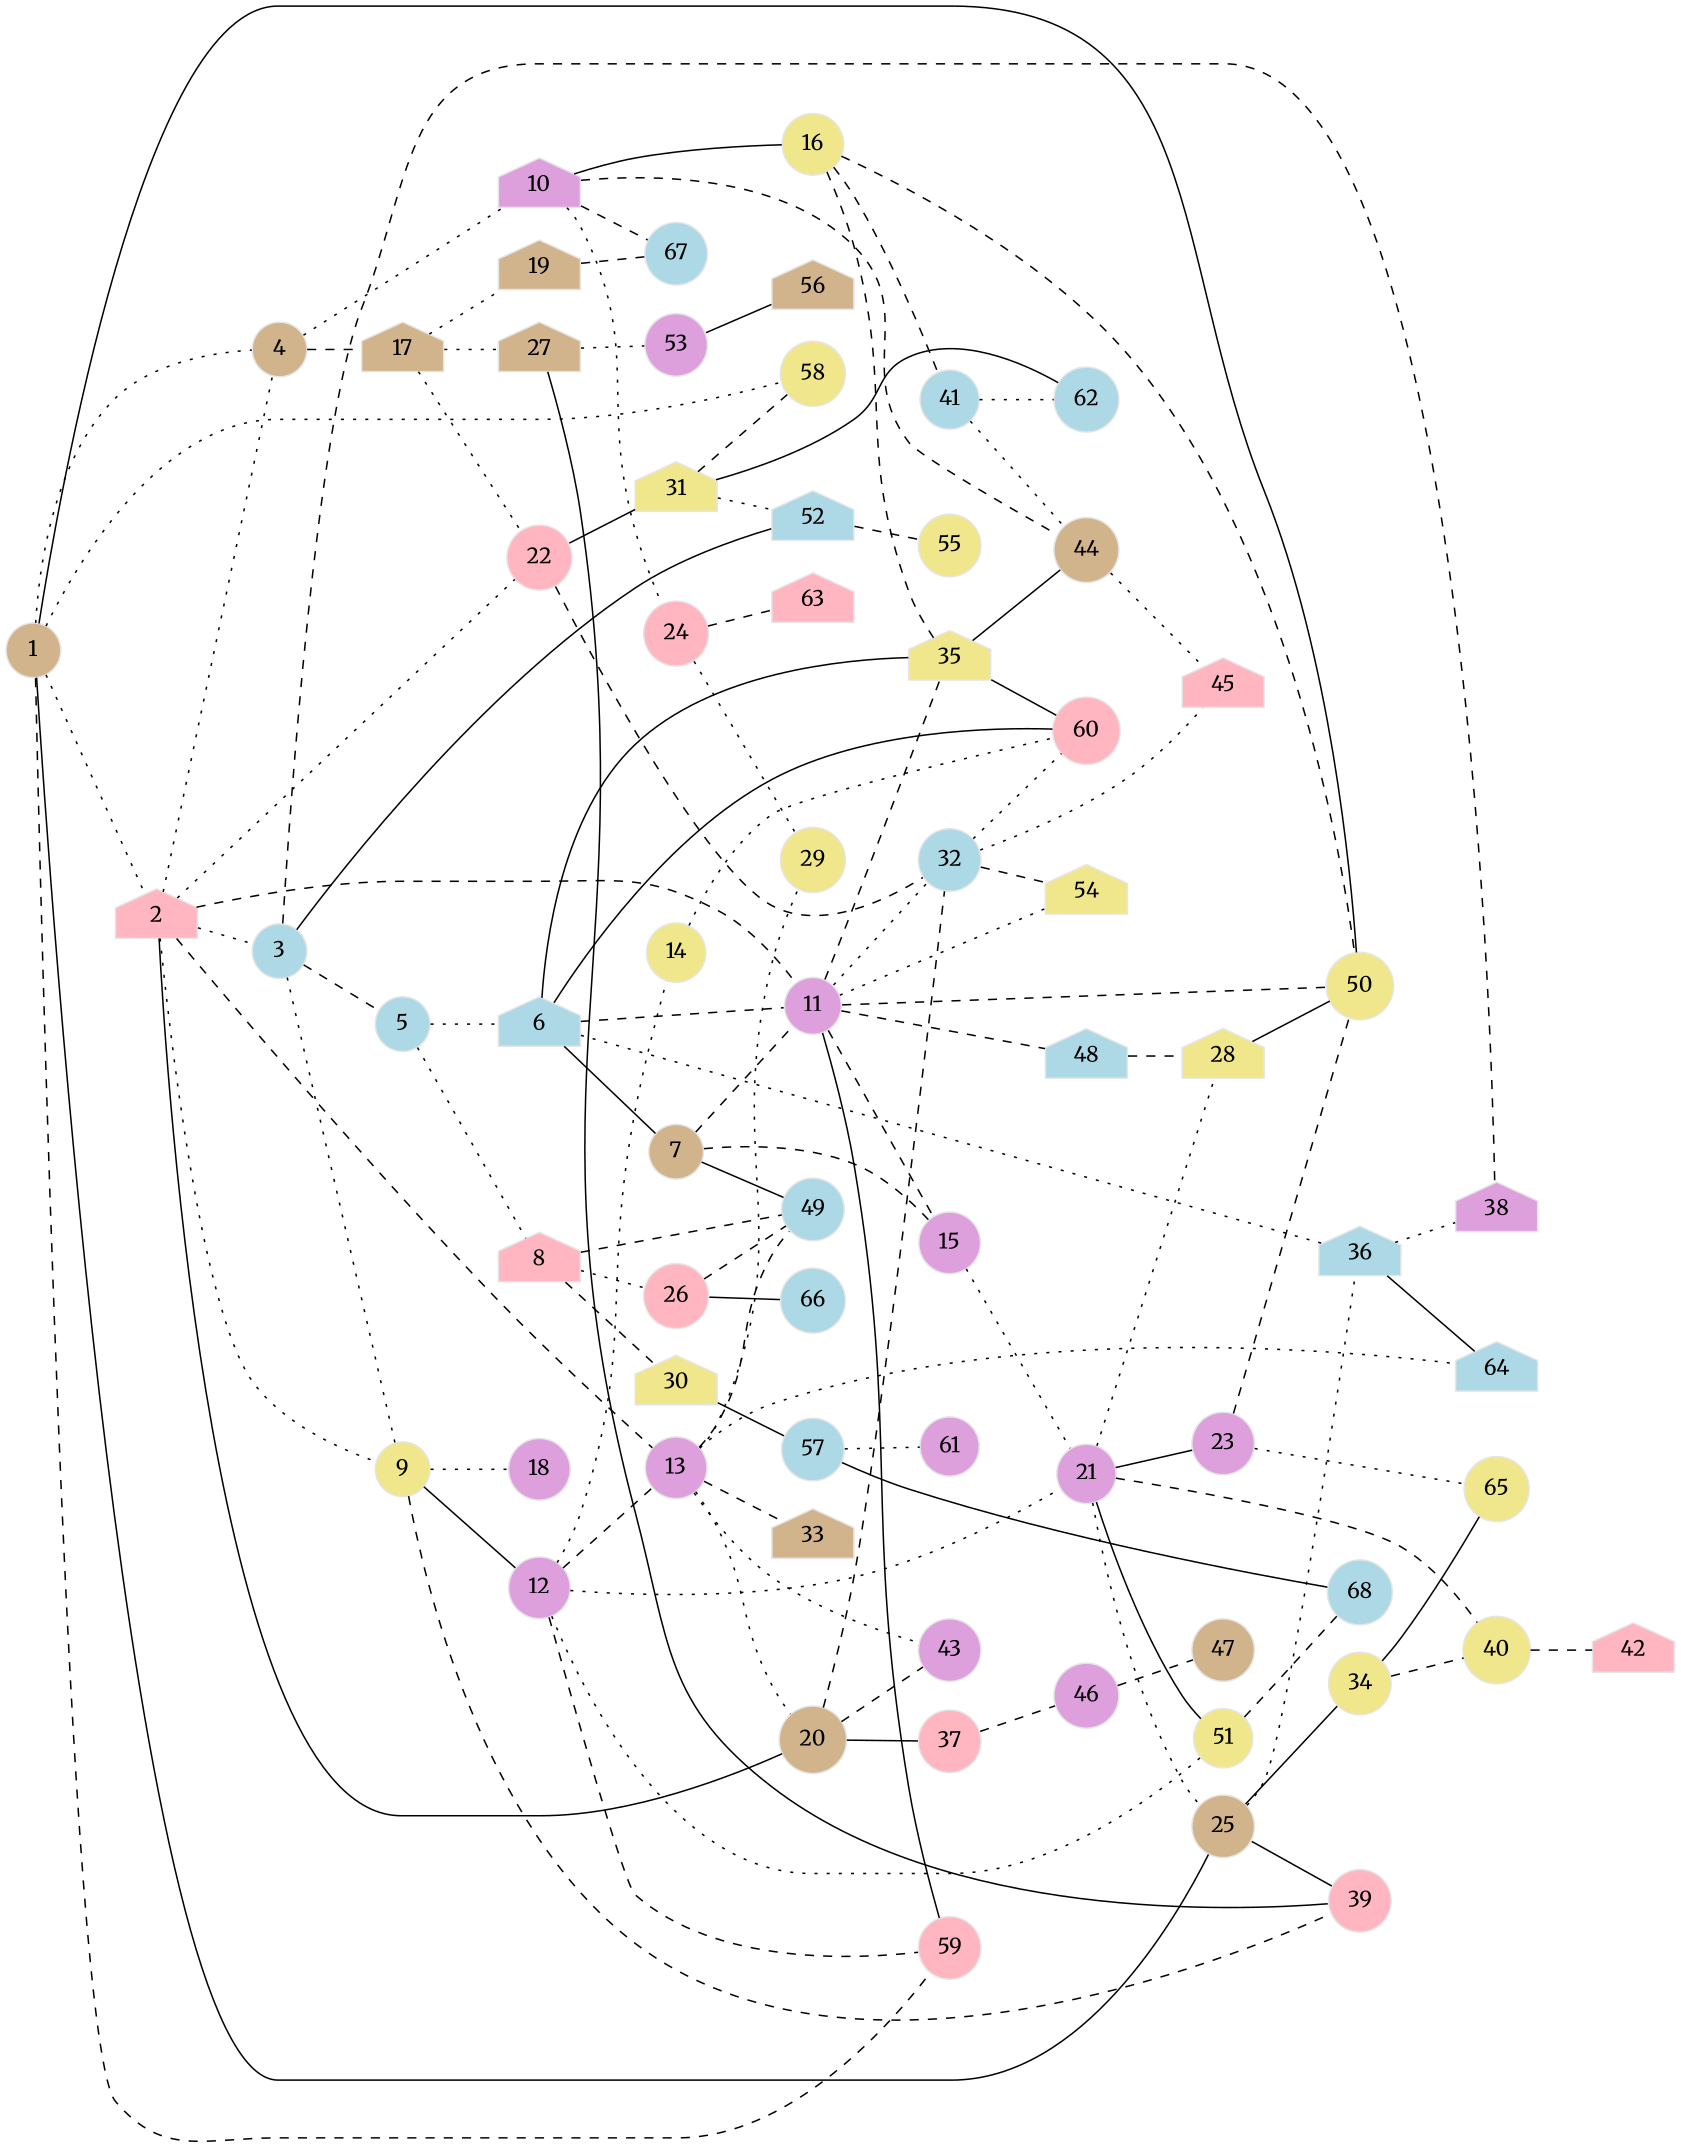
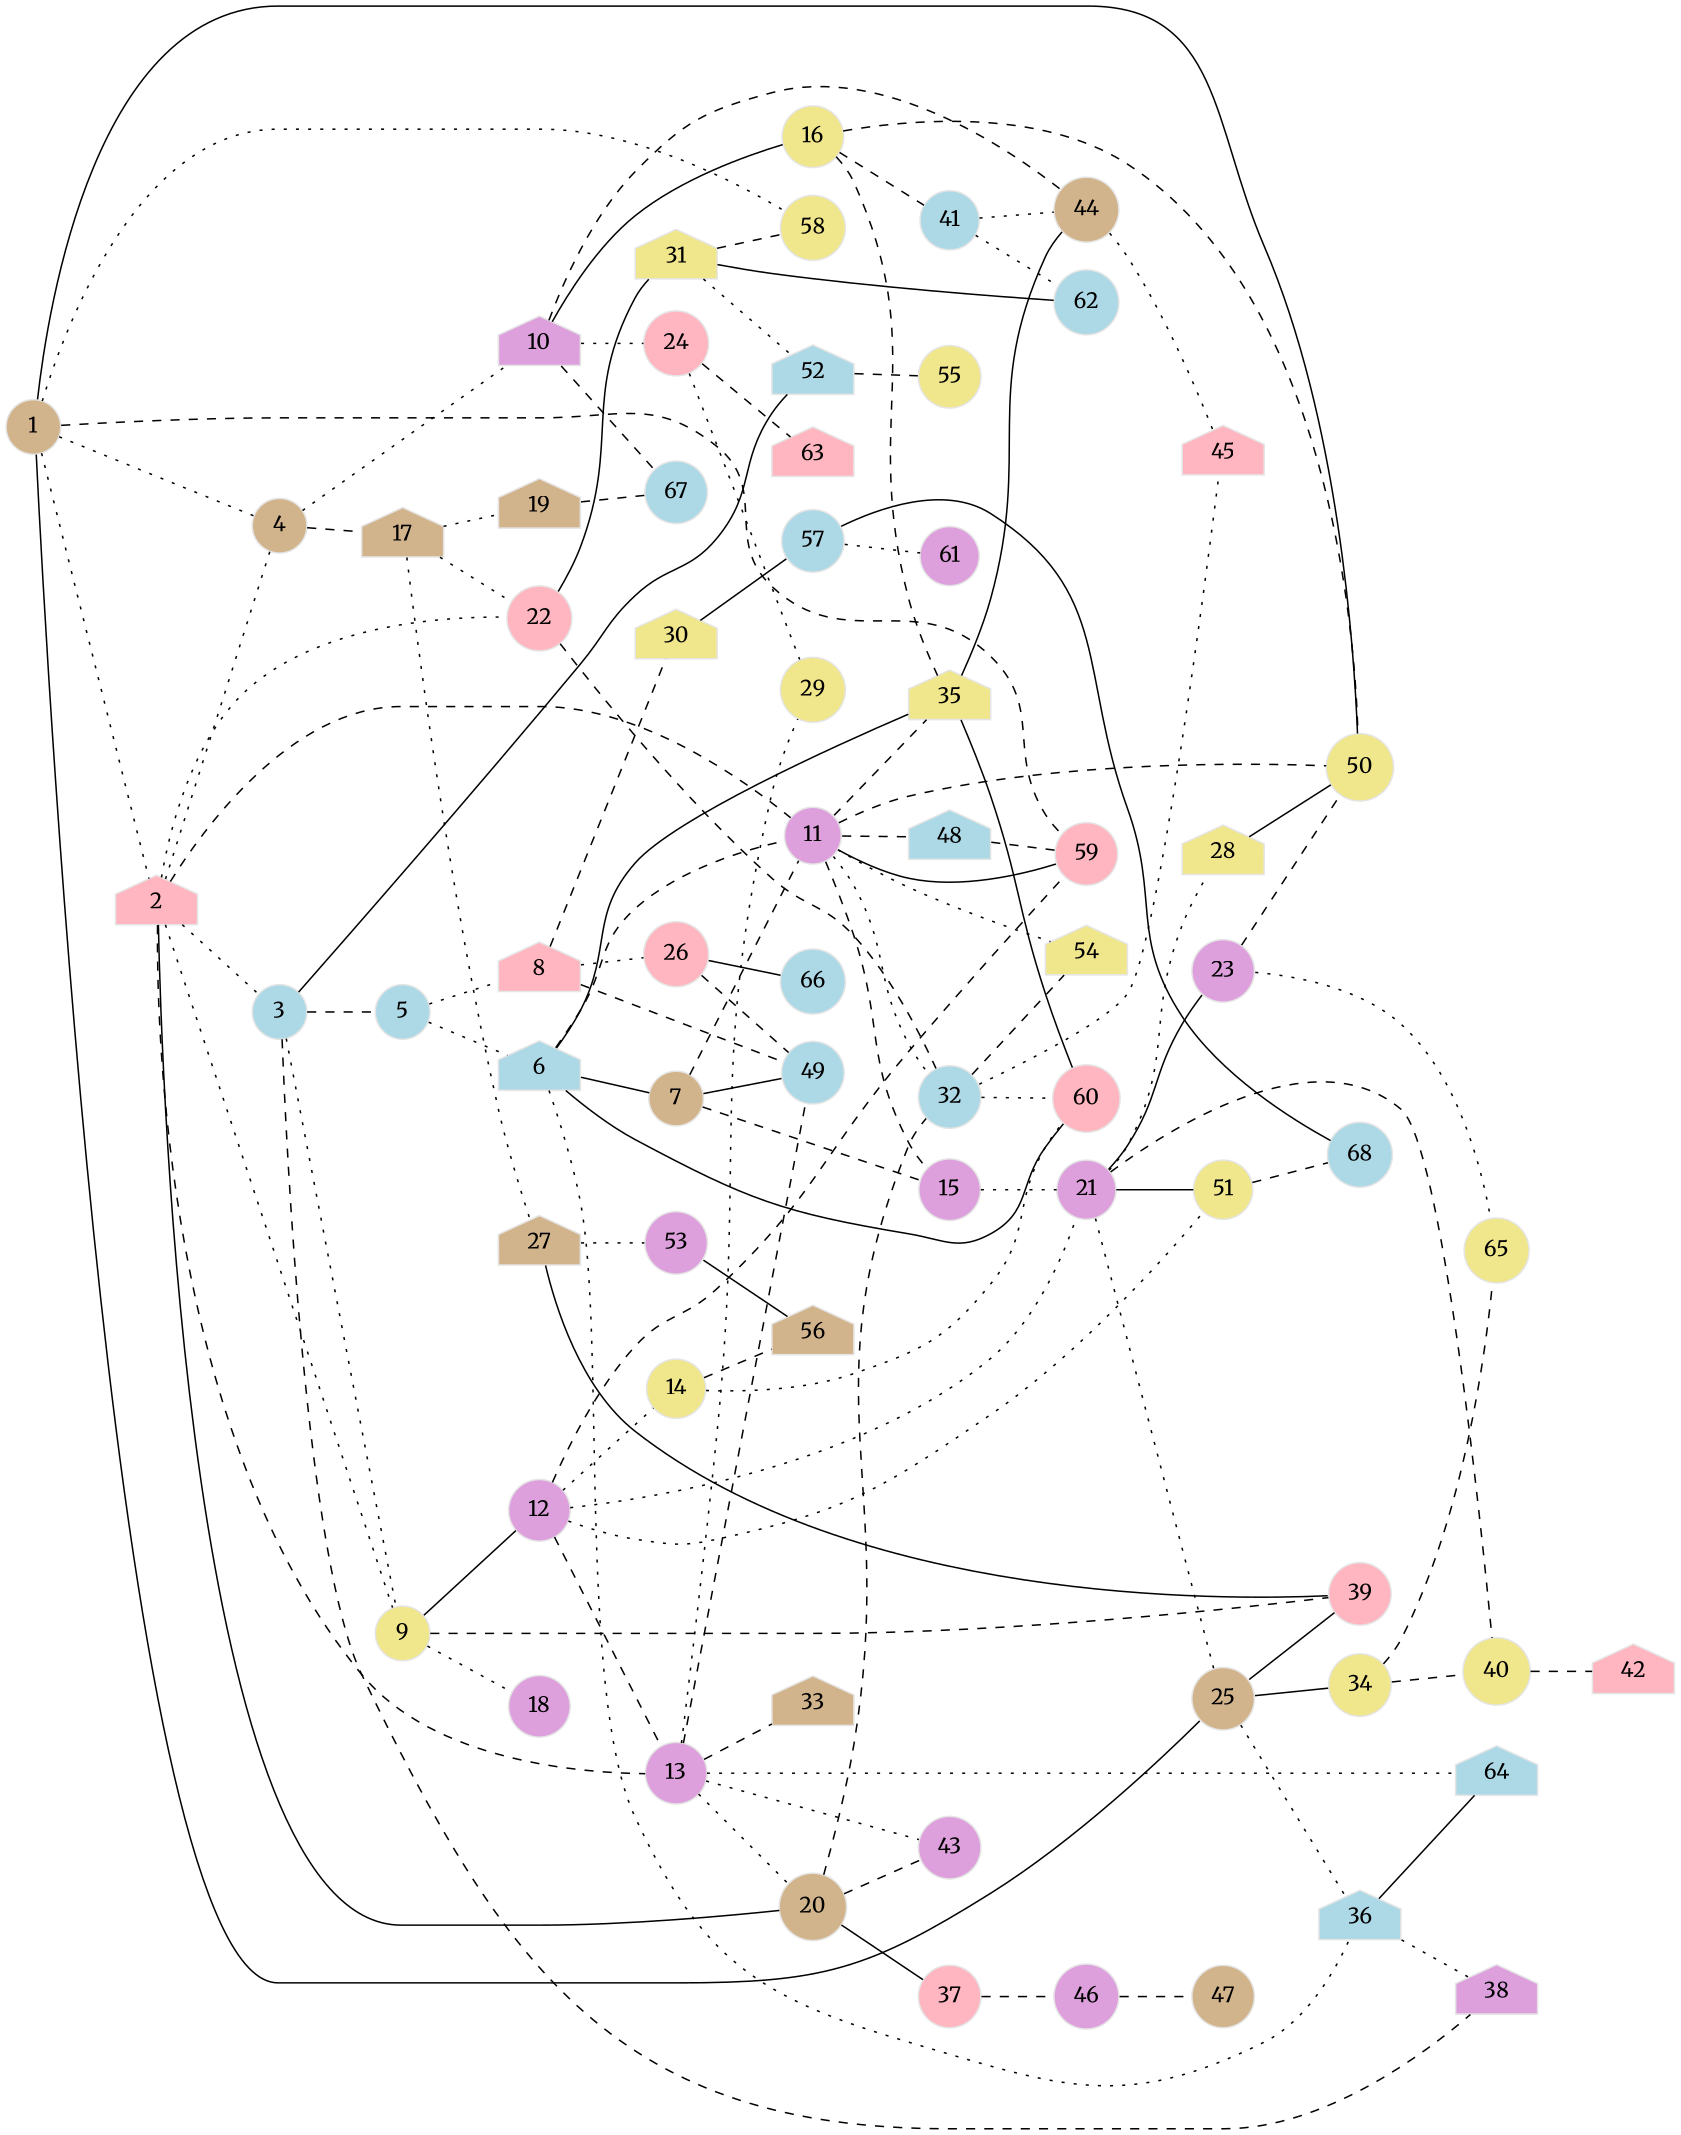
edge "48" -- "28": now "48" -- "59"
edge "56" -- "14": added
edge "65" -- "34": style solid -> dashed
